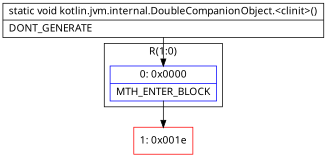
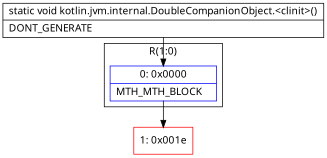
node "0: 0x0000": text "MTH_ENTER_BLOCK" -> "MTH_MTH_BLOCK"
